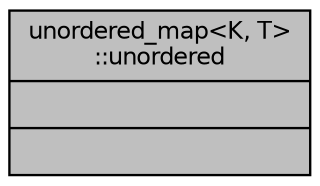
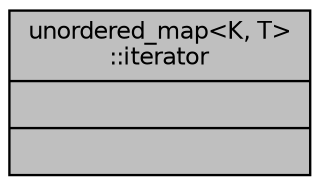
node "unordered_map<K, T>": text "::unordered" -> "::iterator"
